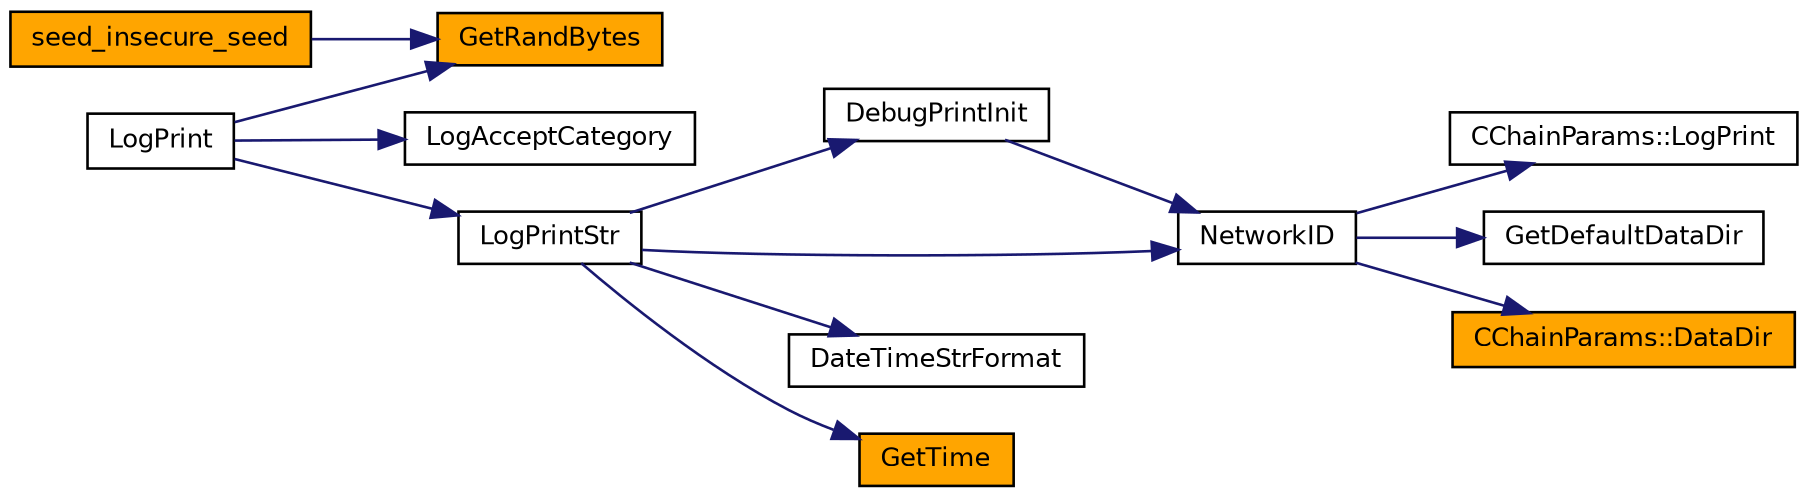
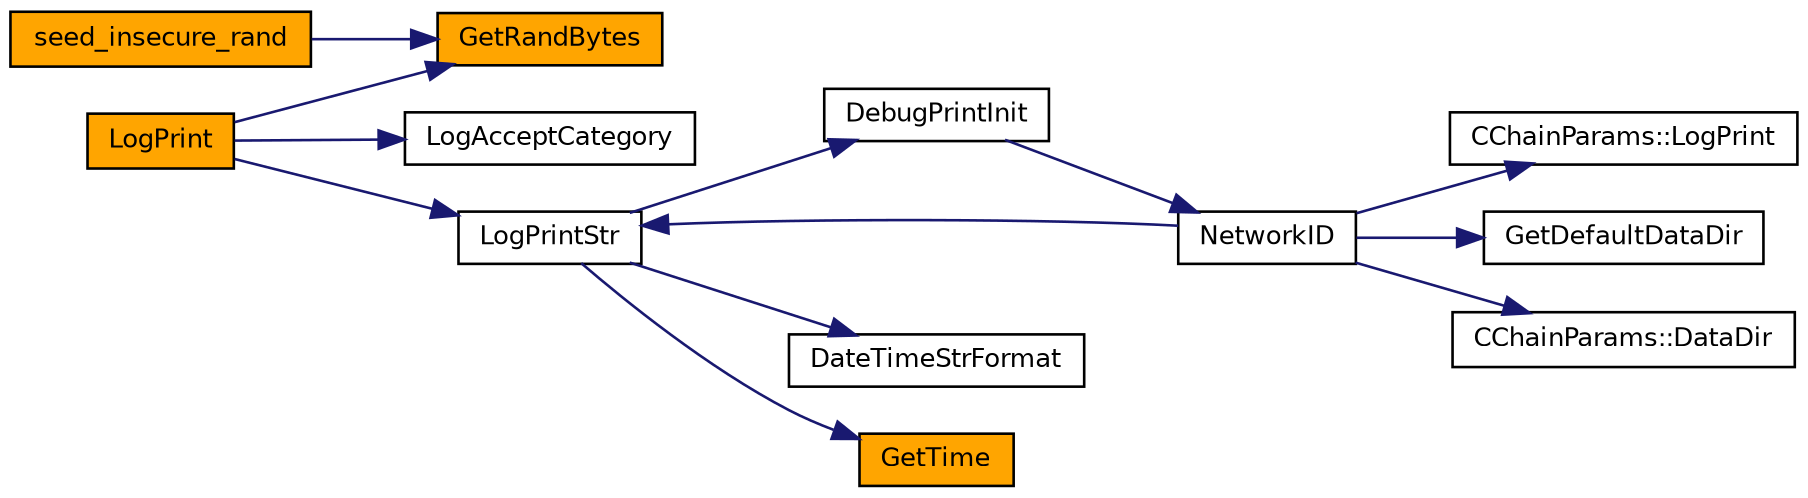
node "seed_insecure_seed": label "seed_insecure_seed" -> "seed_insecure_rand"
node "LogPrint": fillcolor white -> orange
edge "LogPrintStr" -> "NetworkID": reversed
node "CChainParams::DataDir": fillcolor orange -> white
